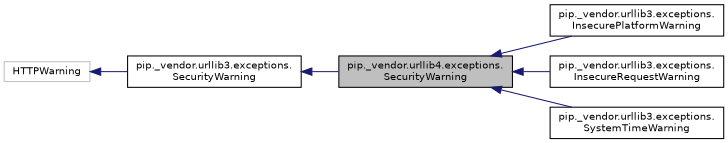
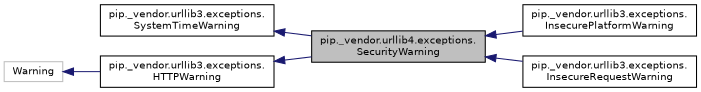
node "HTTPWarning": label "HTTPWarning" -> "Warning"
node "pip._vendor.urllib3.exceptions. SecurityWarning": label "pip._vendor.urllib3.exceptions. SecurityWarning" -> "pip._vendor.urllib3.exceptions. HTTPWarning"
edge "pip._vendor.urllib3.exceptions. SystemTimeWarning" -> "pip._vendor.urllib4.exceptions. SecurityWarning": reversed
